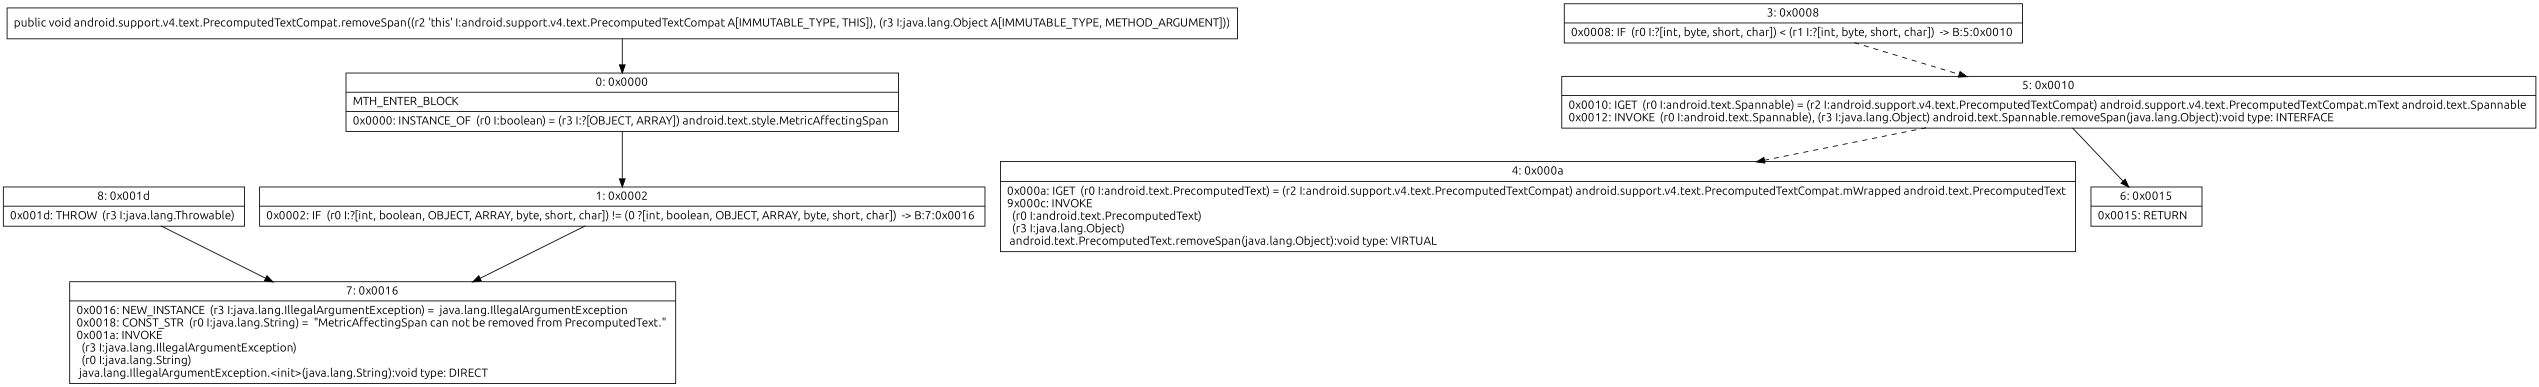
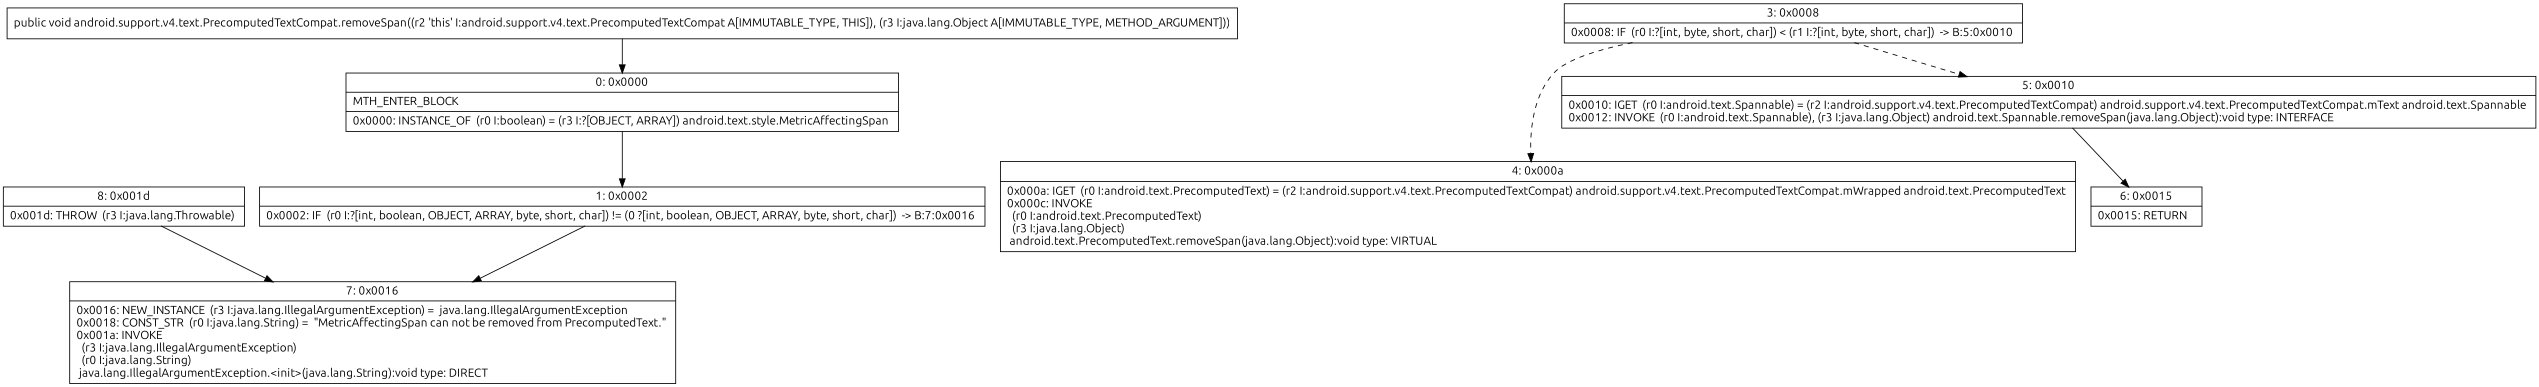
edge "5: 0x0010" -> "4: 0x000a": now "3: 0x0008" -> "4: 0x000a"
node "4: 0x000a": text "9x000c: INVOKE" -> "0x000c: INVOKE"
